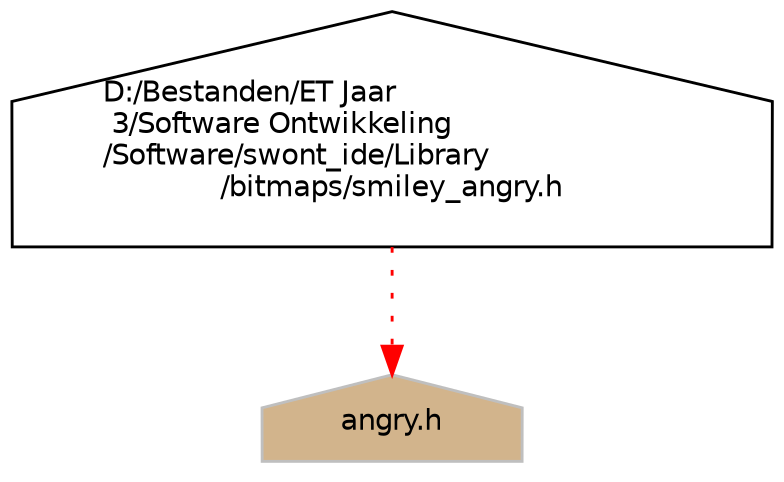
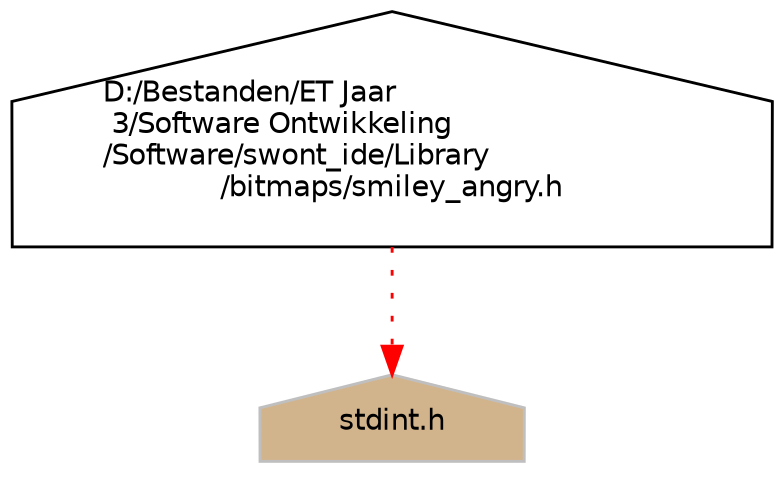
node "angry.h": label "angry.h" -> "stdint.h"
